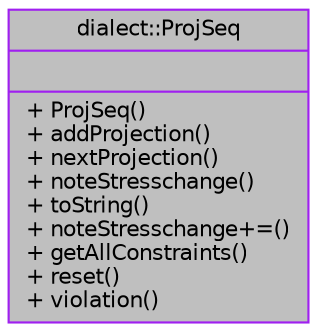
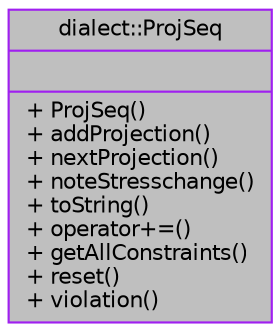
node "dialect::ProjSeq": text "+ noteStresschange+=()" -> "+ operator+=()"
